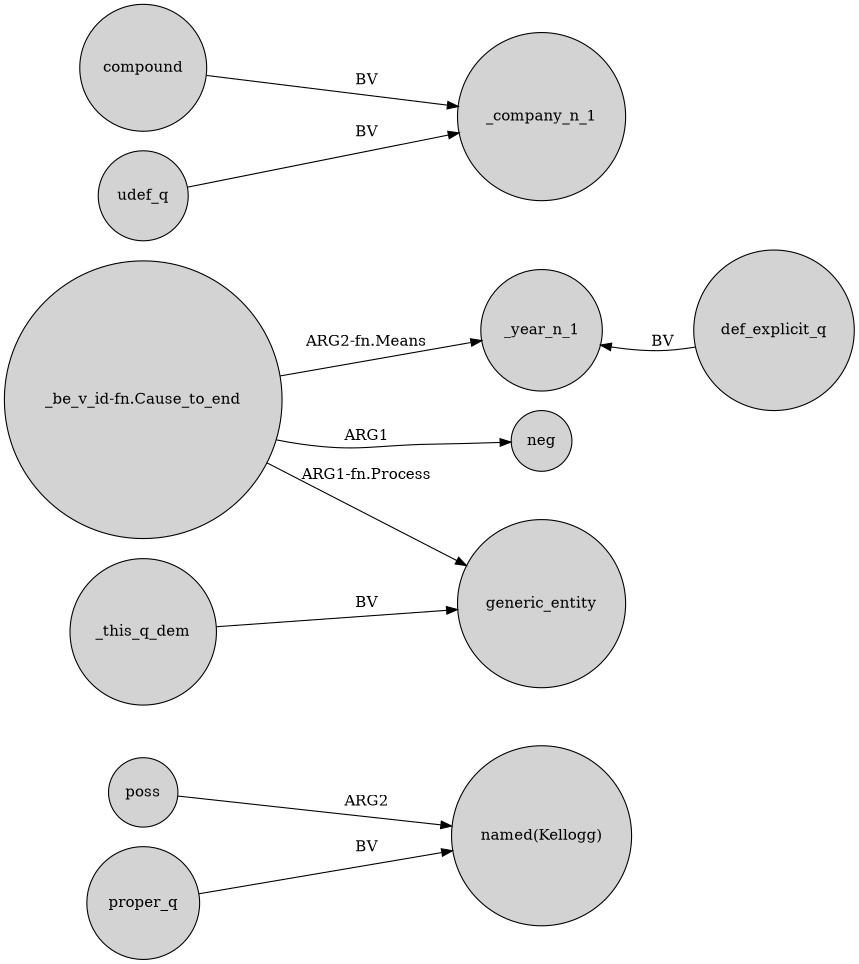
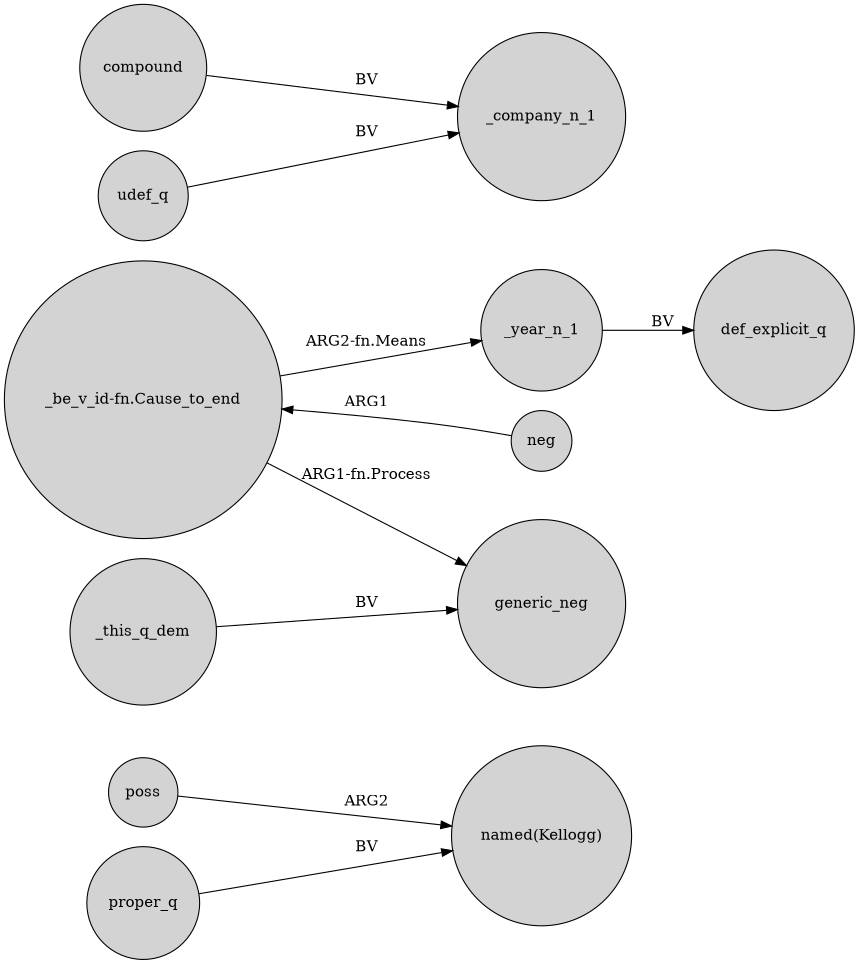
edge "def_explicit_q" -> "_year_n_1": reversed
edge "_be_v_id-fn.Cause_to_end" -> "neg": reversed
node "generic_entity": label "generic_entity" -> "generic_neg"
